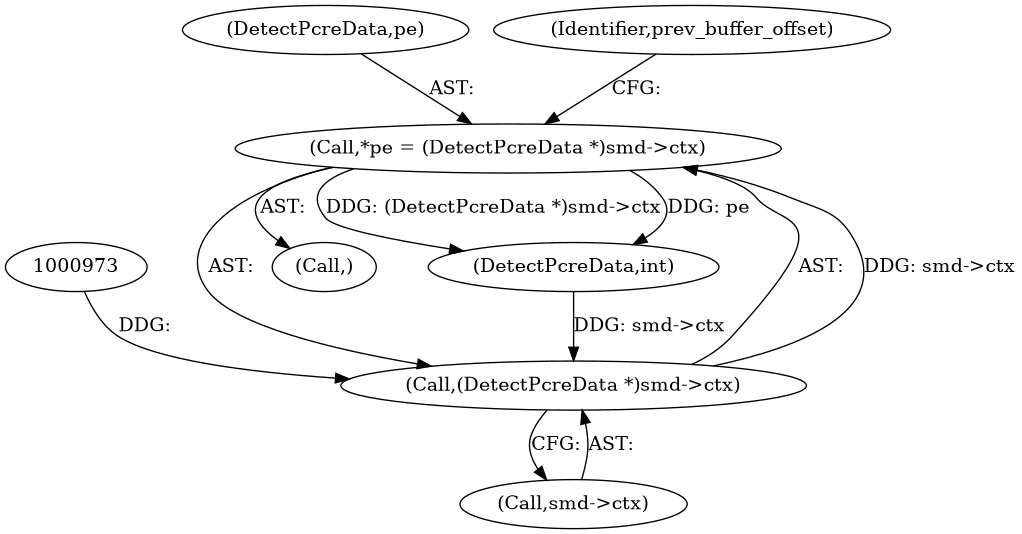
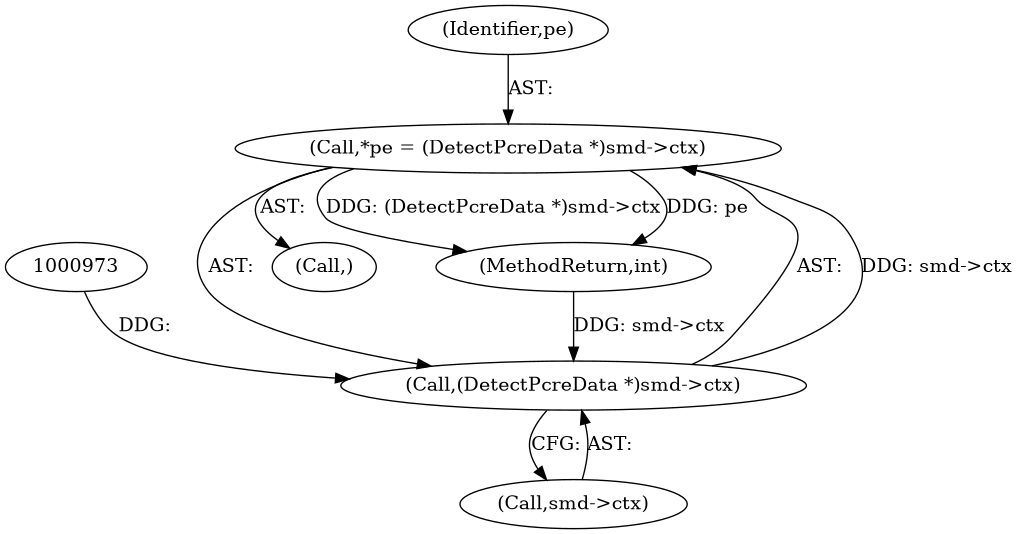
node "(DetectPcreData,pe)": label "(DetectPcreData,pe)" -> "(Identifier,pe)"
node "(Identifier,prev_buffer_offset)": removed
node "(DetectPcreData,int)": label "(DetectPcreData,int)" -> "(MethodReturn,int)"
